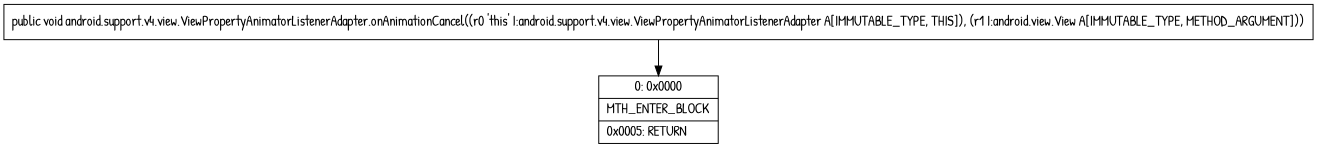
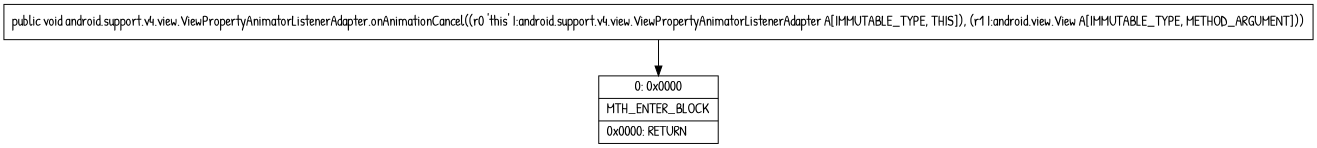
node "0: 0x0000": text "0x0005: RETURN" -> "0x0000: RETURN"
